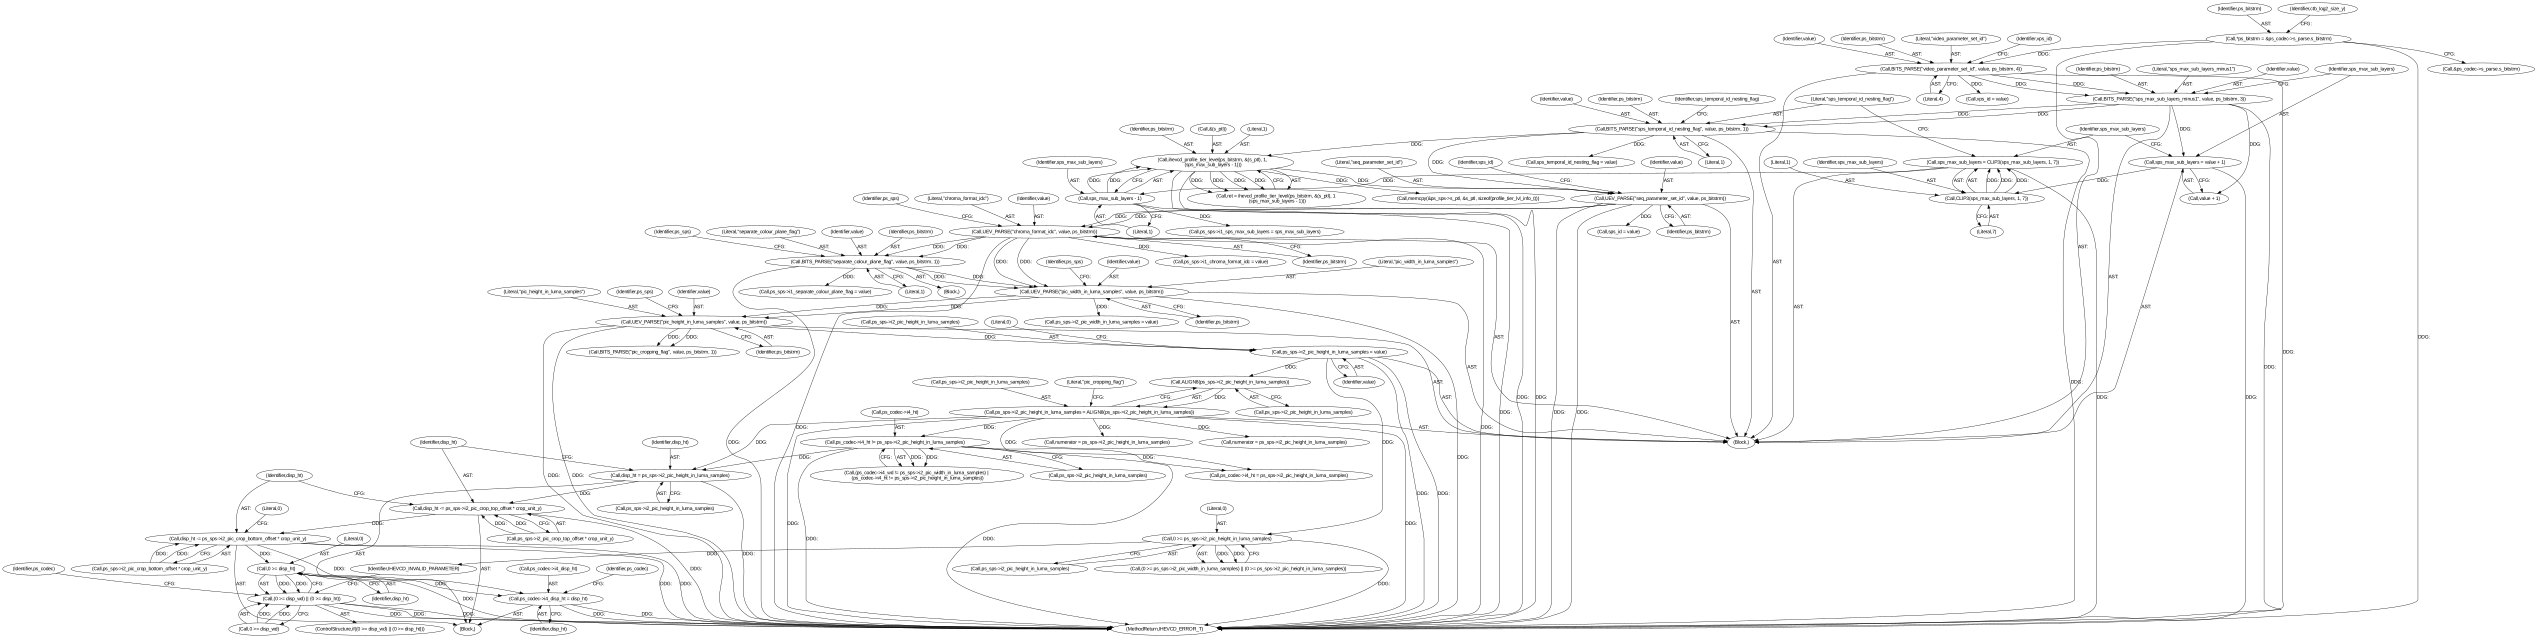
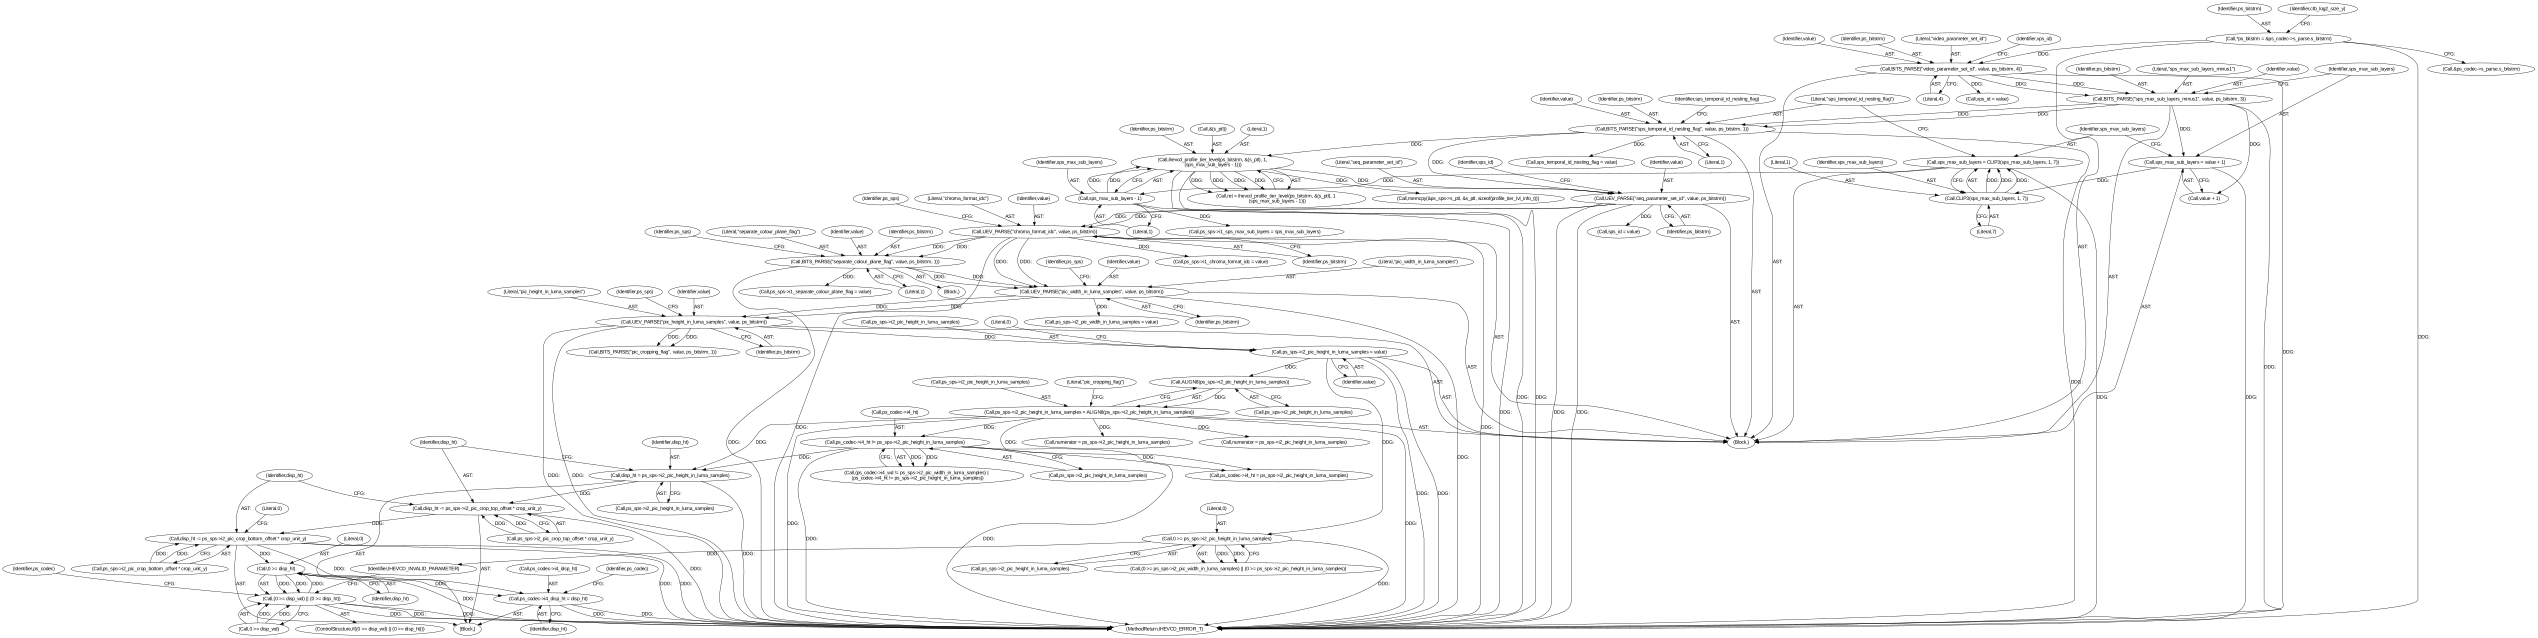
edge "(Call,sps_max_sub_layers = CLIP3(sps_max_sub_layers, 1, 7))" -> "(Call,CLIP3(sps_max_sub_layers, 1, 7))": label "AST: " -> "CFG: "
edge "(Call,(0 >= disp_wd) || (0 >= disp_ht))" -> "(Call,0 >= disp_ht)": label "CFG: " -> "DDG: "
